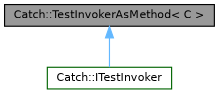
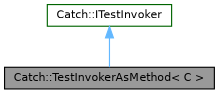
edge "Catch::ITestInvoker" -> "Catch::TestInvokerAsMethod< C >": reversed
